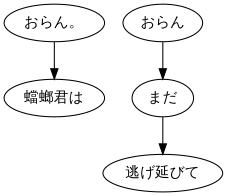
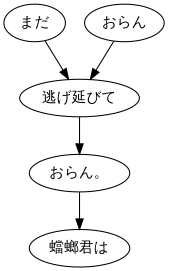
edge "おらん" -> "まだ": now "おらん" -> "逃げ延びて"
edge "逃げ延びて" -> "おらん。": added
